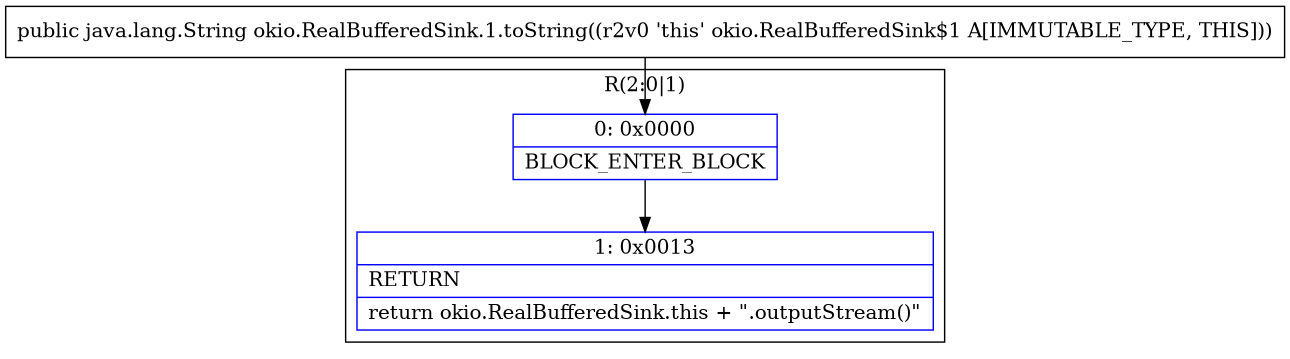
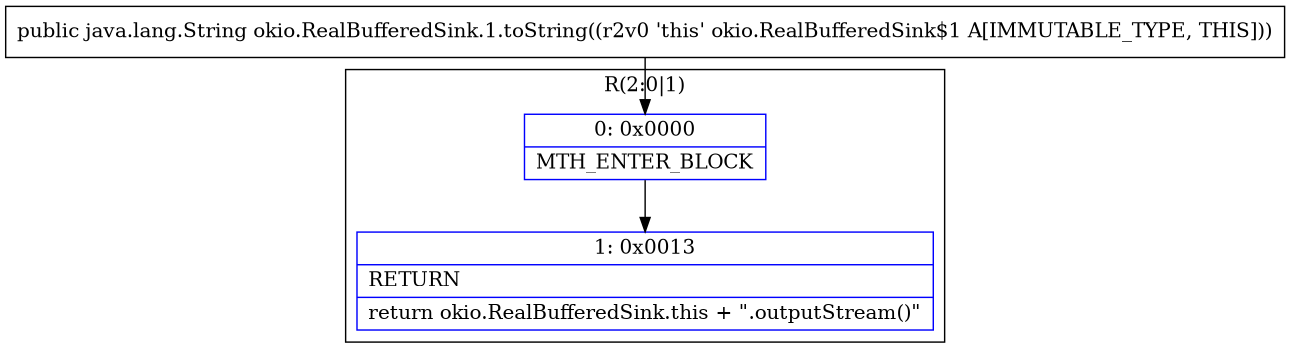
node "0: 0x0000": text "BLOCK_ENTER_BLOCK" -> "MTH_ENTER_BLOCK"
